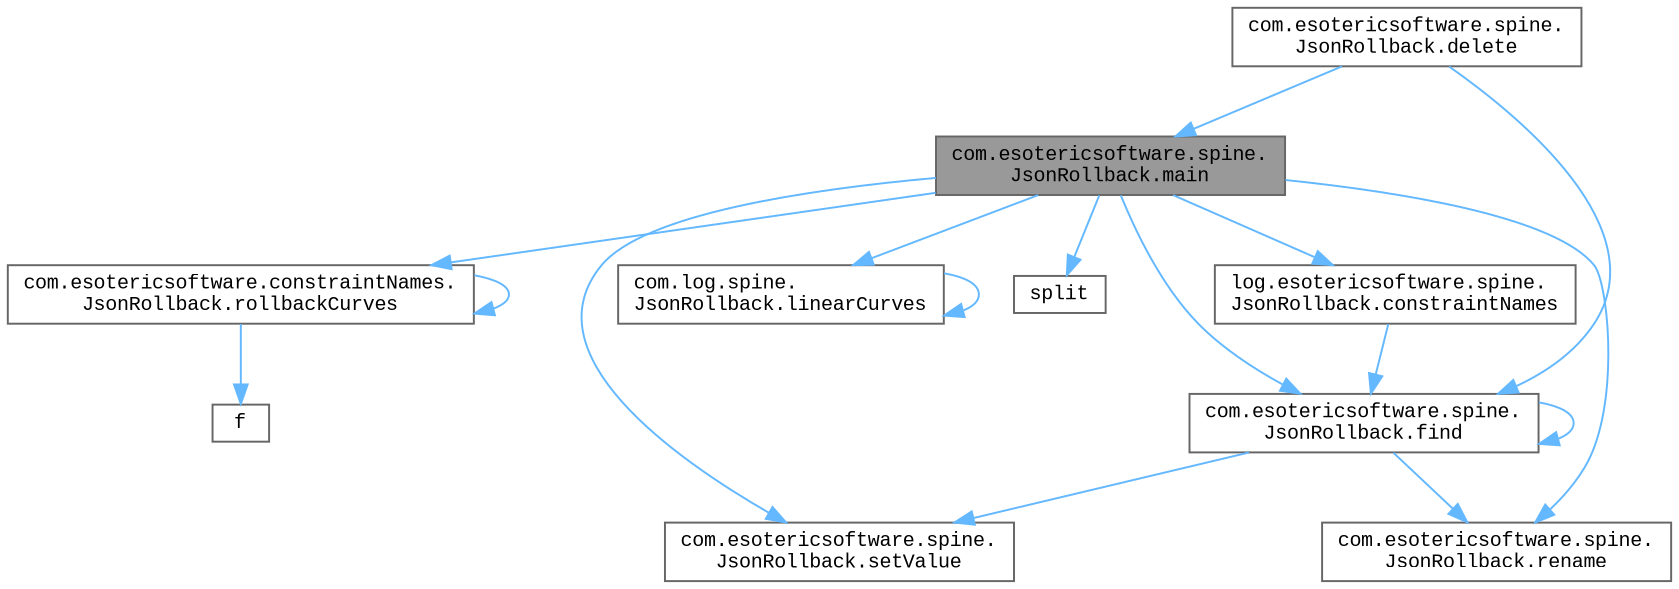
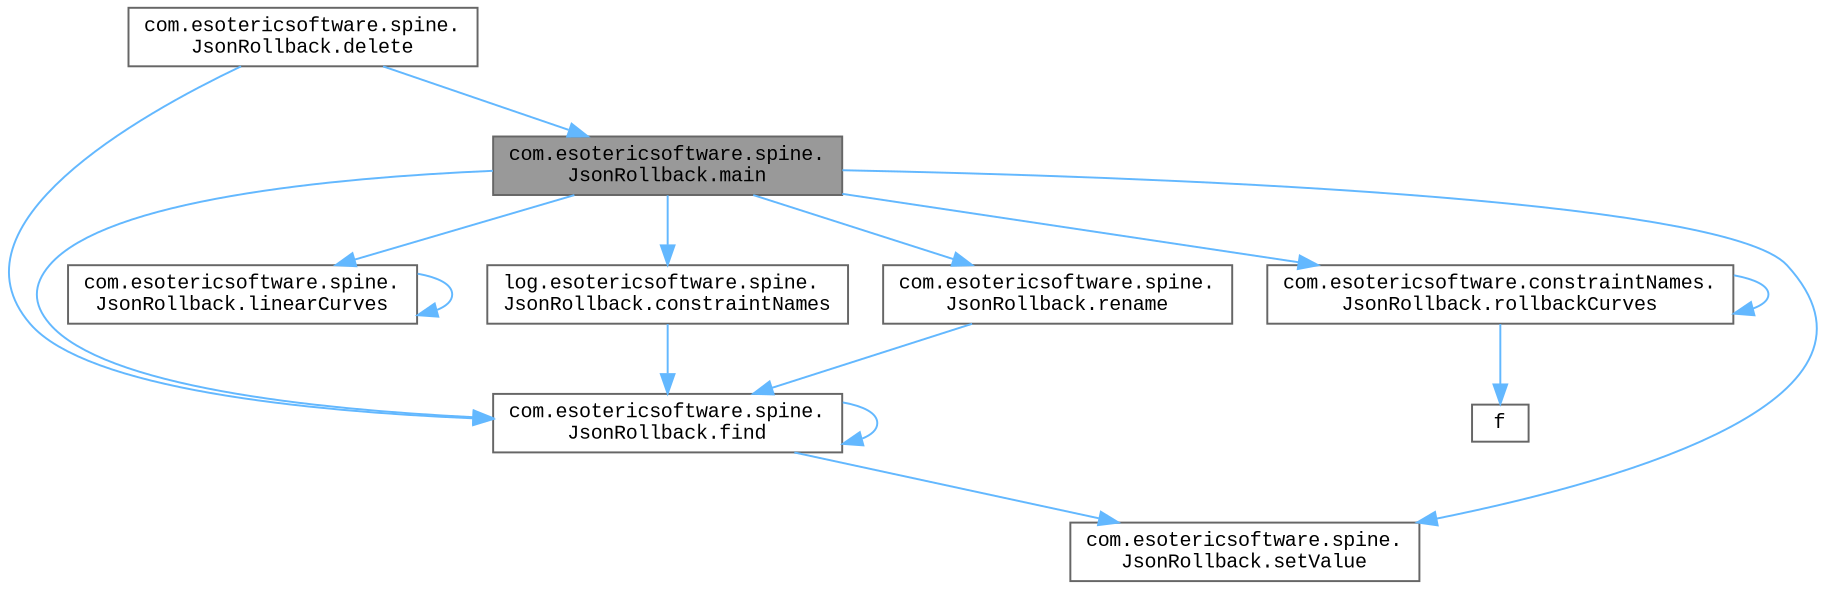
node "com.log.spine. JsonRollback.linearCurves": label "com.log.spine. JsonRollback.linearCurves" -> "com.esotericsoftware.spine. JsonRollback.linearCurves"
node "split": removed
edge "com.esotericsoftware.spine. JsonRollback.find" -> "com.esotericsoftware.spine. JsonRollback.rename": reversed
